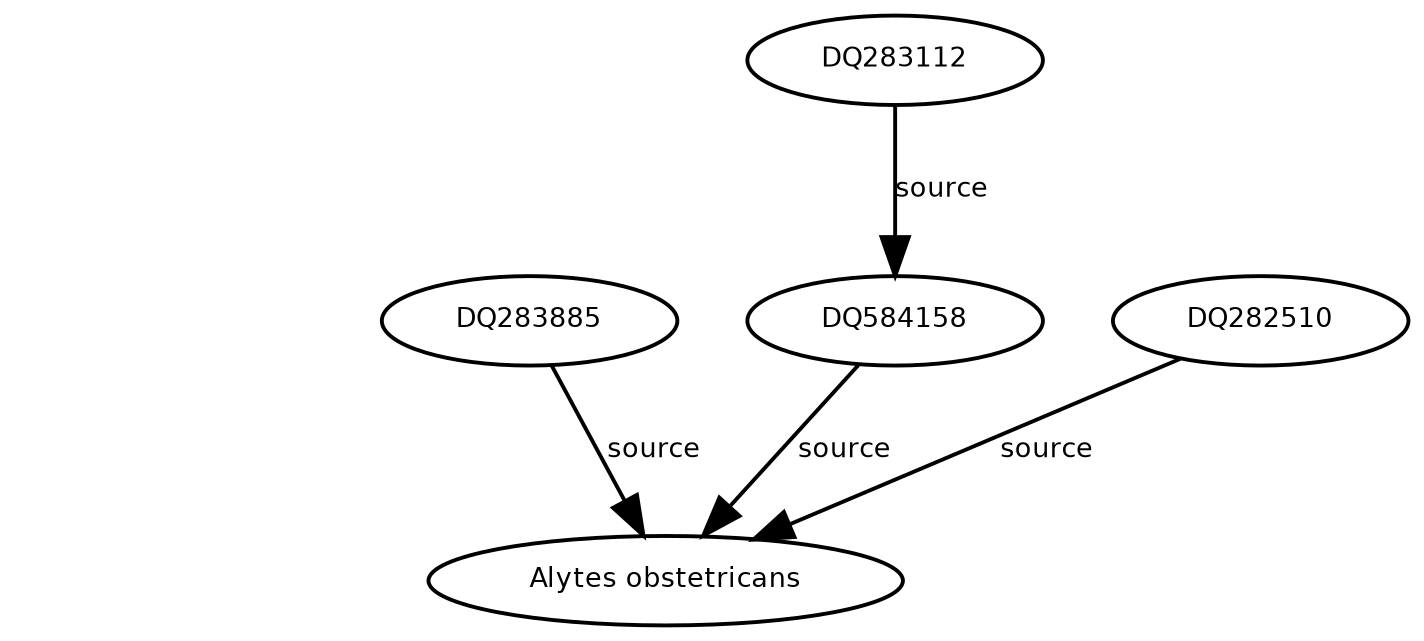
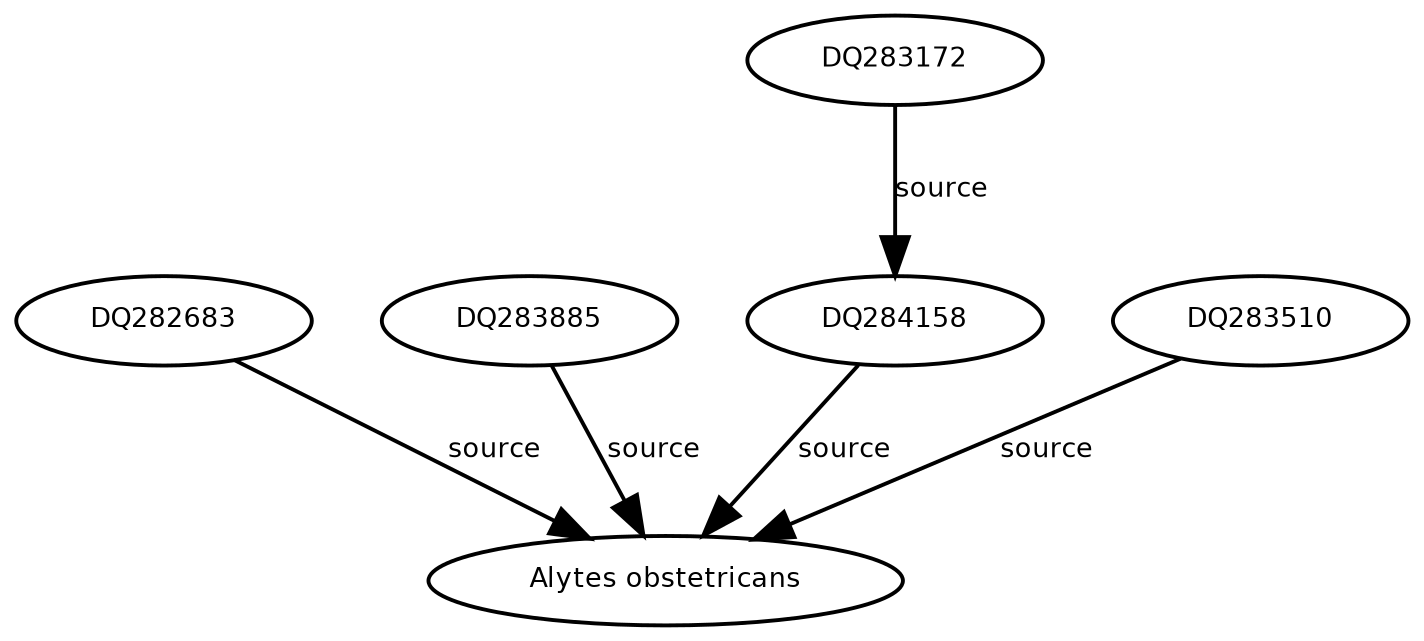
node "DQ283112": label "DQ283112" -> "DQ283172"
node "DQ282683": added
node "DQ584158": label "DQ584158" -> "DQ284158"
node "DQ282510": label "DQ282510" -> "DQ283510"
